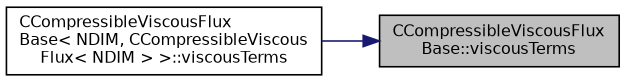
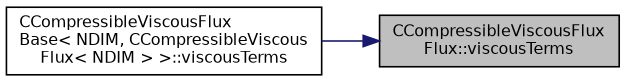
node "CCompressibleViscousFlux Base::viscousTerms": label "CCompressibleViscousFlux Base::viscousTerms" -> "CCompressibleViscousFlux Flux::viscousTerms"
